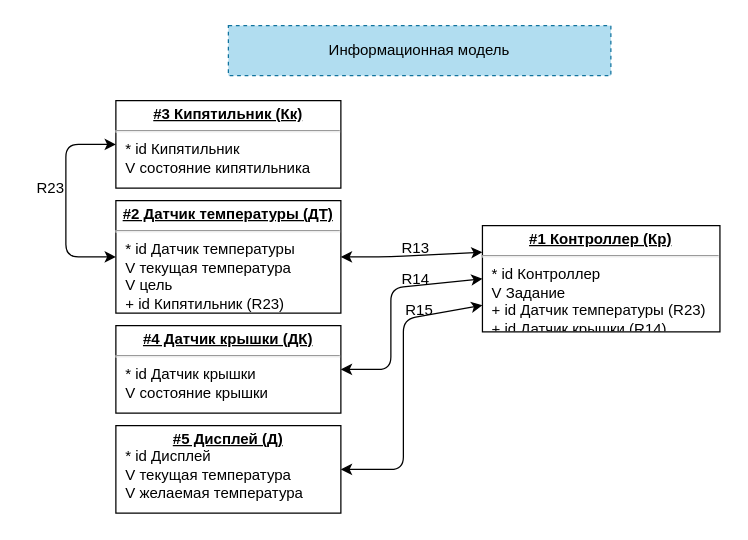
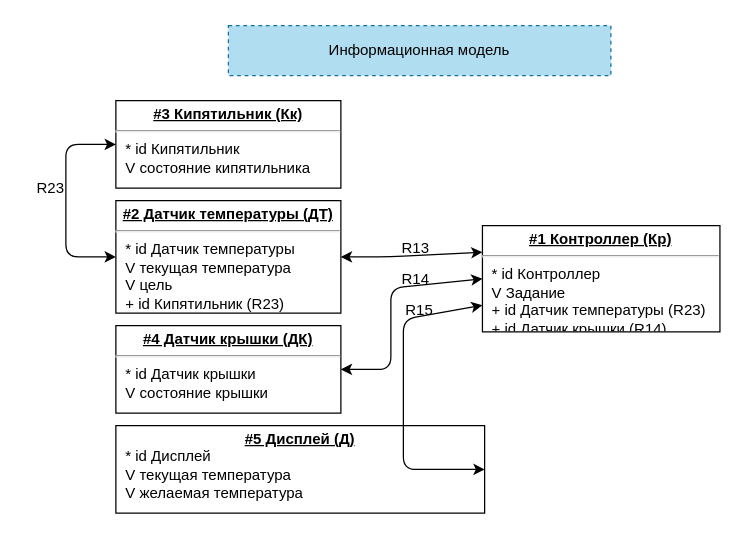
node "#5 Дисплей (Д) * id Дисплей V текущая температура V желаемая температура": size 225x88 -> 369x88
